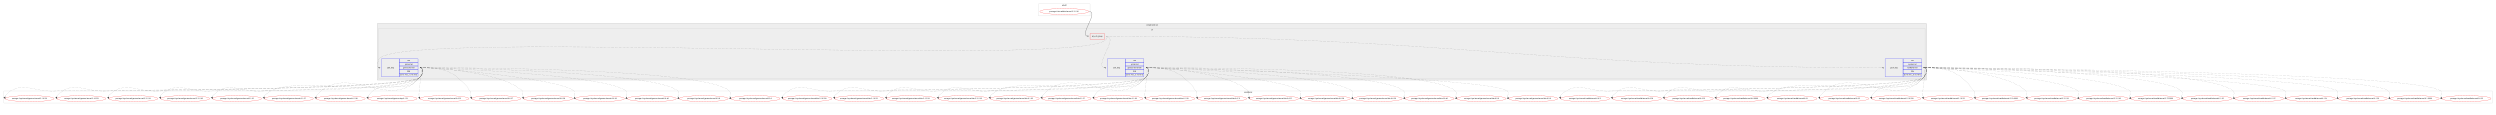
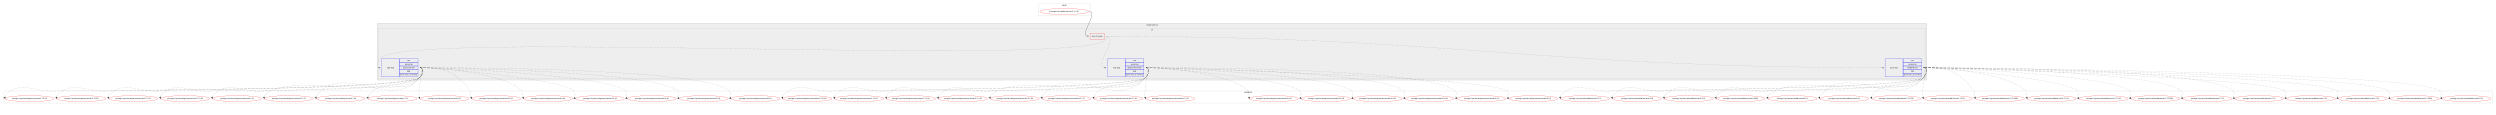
node "portage://sys-kernel/gentoo-kernel-6.1.98": label "portage://sys-kernel/gentoo-kernel-6.1.98" -> "portage://sys-kernel/dep-kernel-6.1.98"
node "portage://sys-kernel/gentoo-kernel-bin-6.6.35": removed
